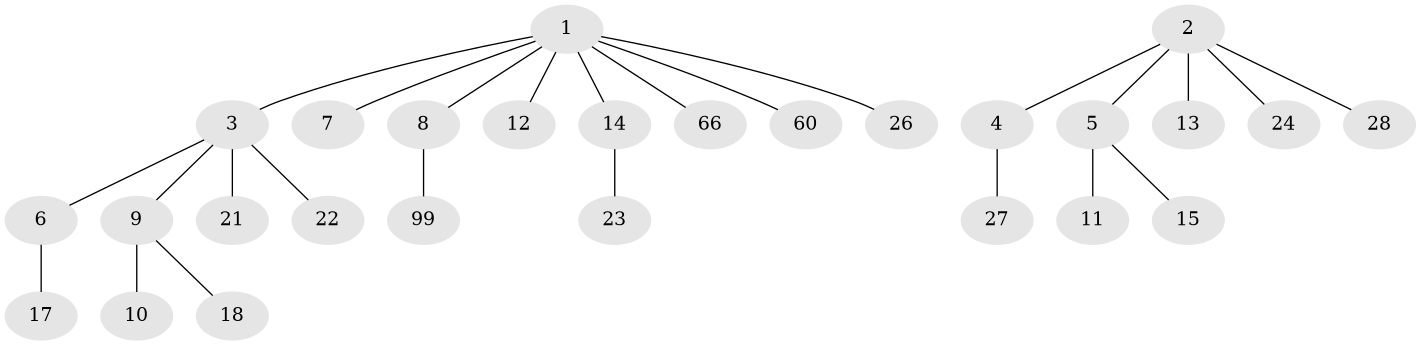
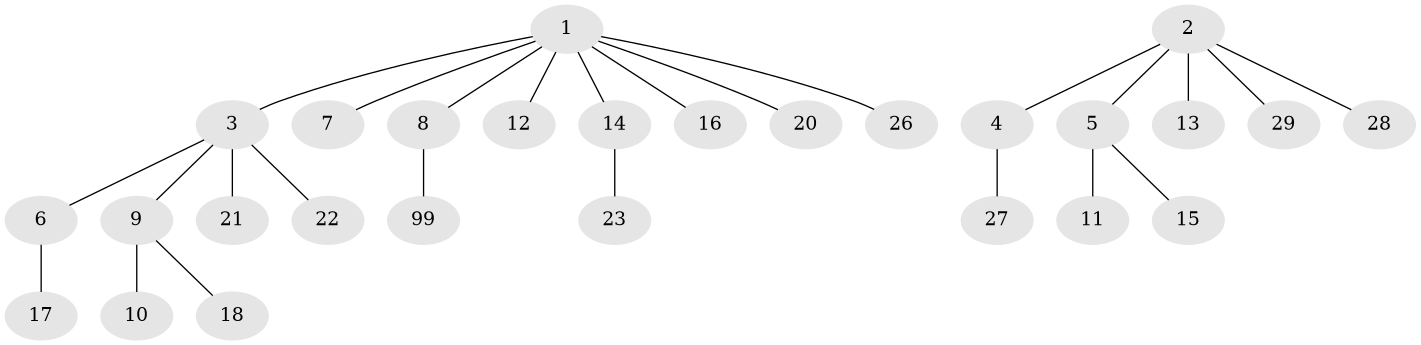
node "66": label "66" -> "16"
node "60": label "60" -> "20"
node "24": label "24" -> "29"
